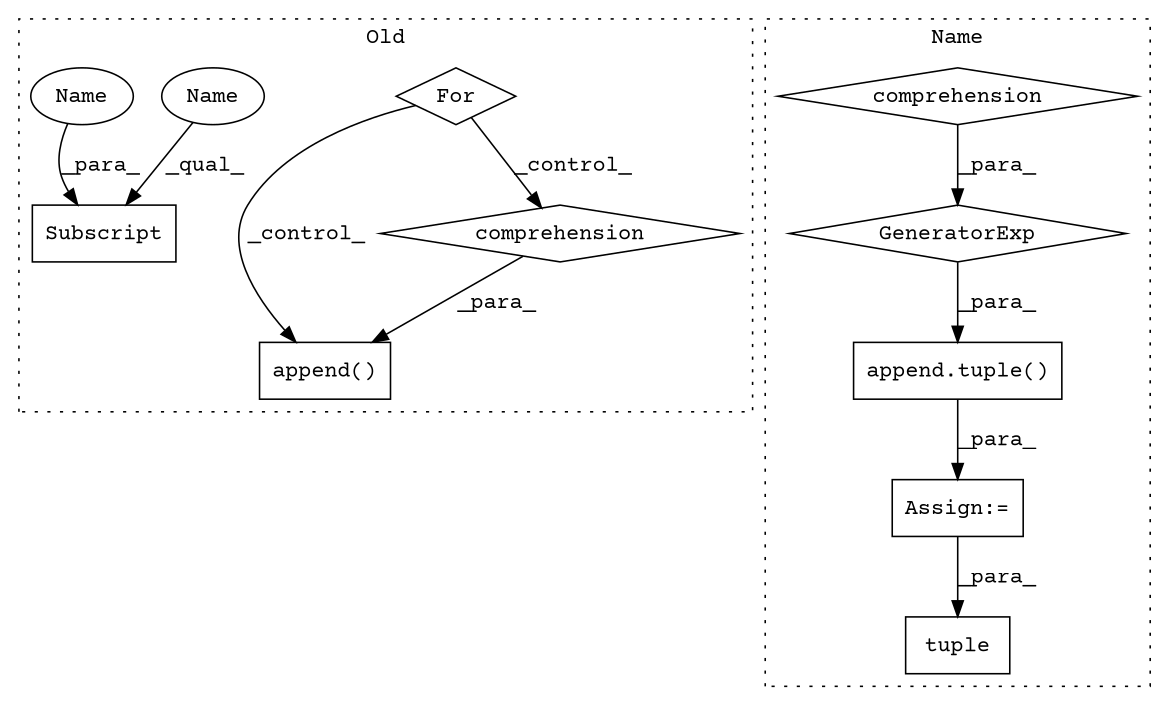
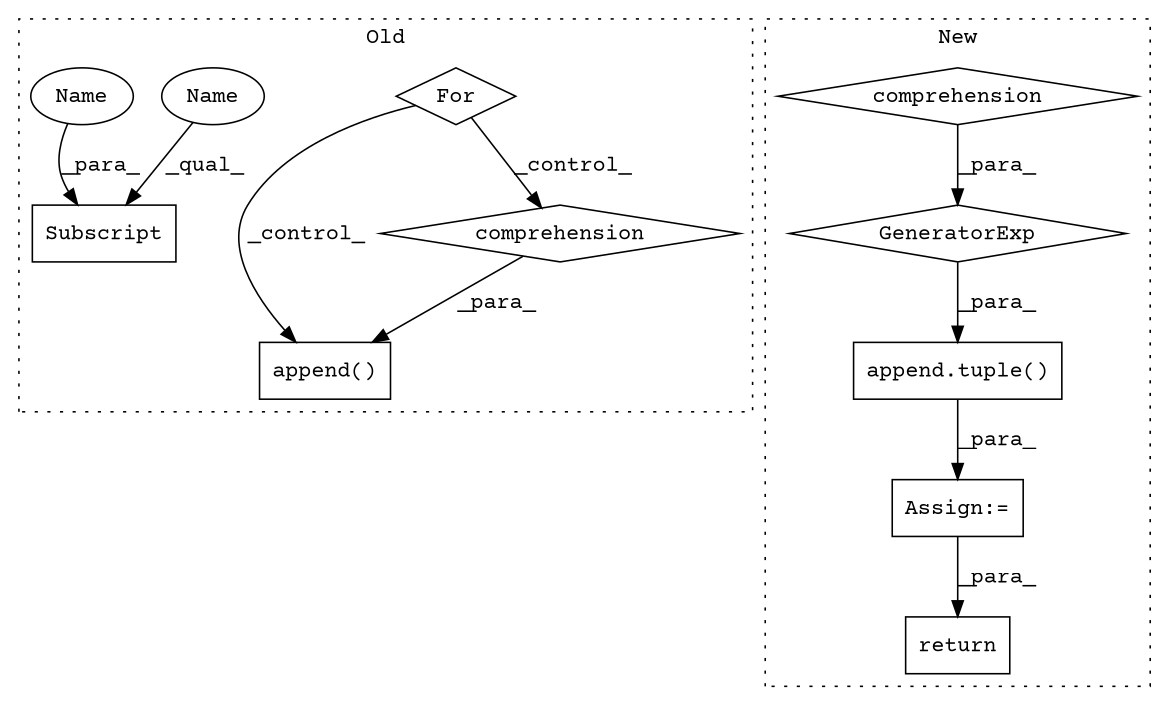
cluster "Name": label "Name" -> "New"
node "tuple": label "tuple" -> "return"
